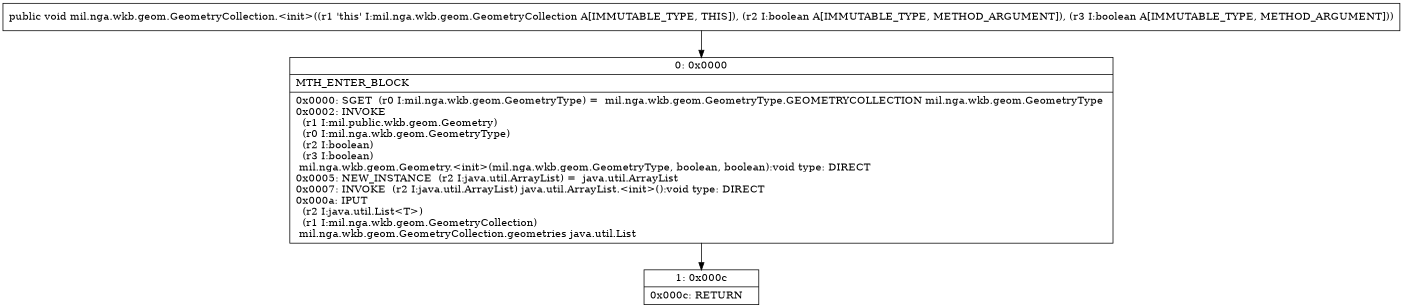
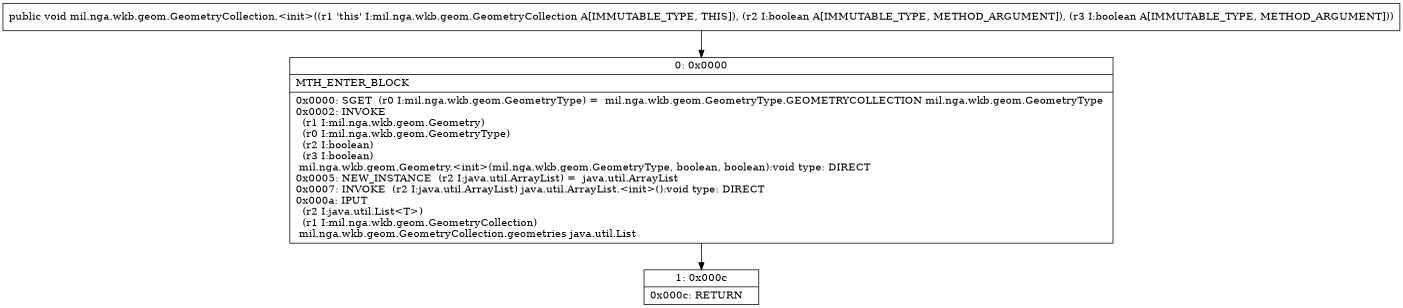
node "0: 0x0000": text "(r1 I:mil.public.wkb.geom.Geometry)" -> "(r1 I:mil.nga.wkb.geom.Geometry)"
